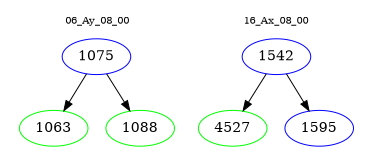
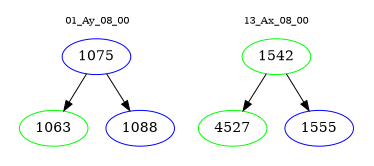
cluster "06_Ay_08_00": label "06_Ay_08_00" -> "01_Ay_08_00"
cluster "16_Ax_08_00": label "16_Ax_08_00" -> "13_Ax_08_00"
node "1542": color blue -> green
node "1088": color green -> blue
node "1595": label "1595" -> "1555"
